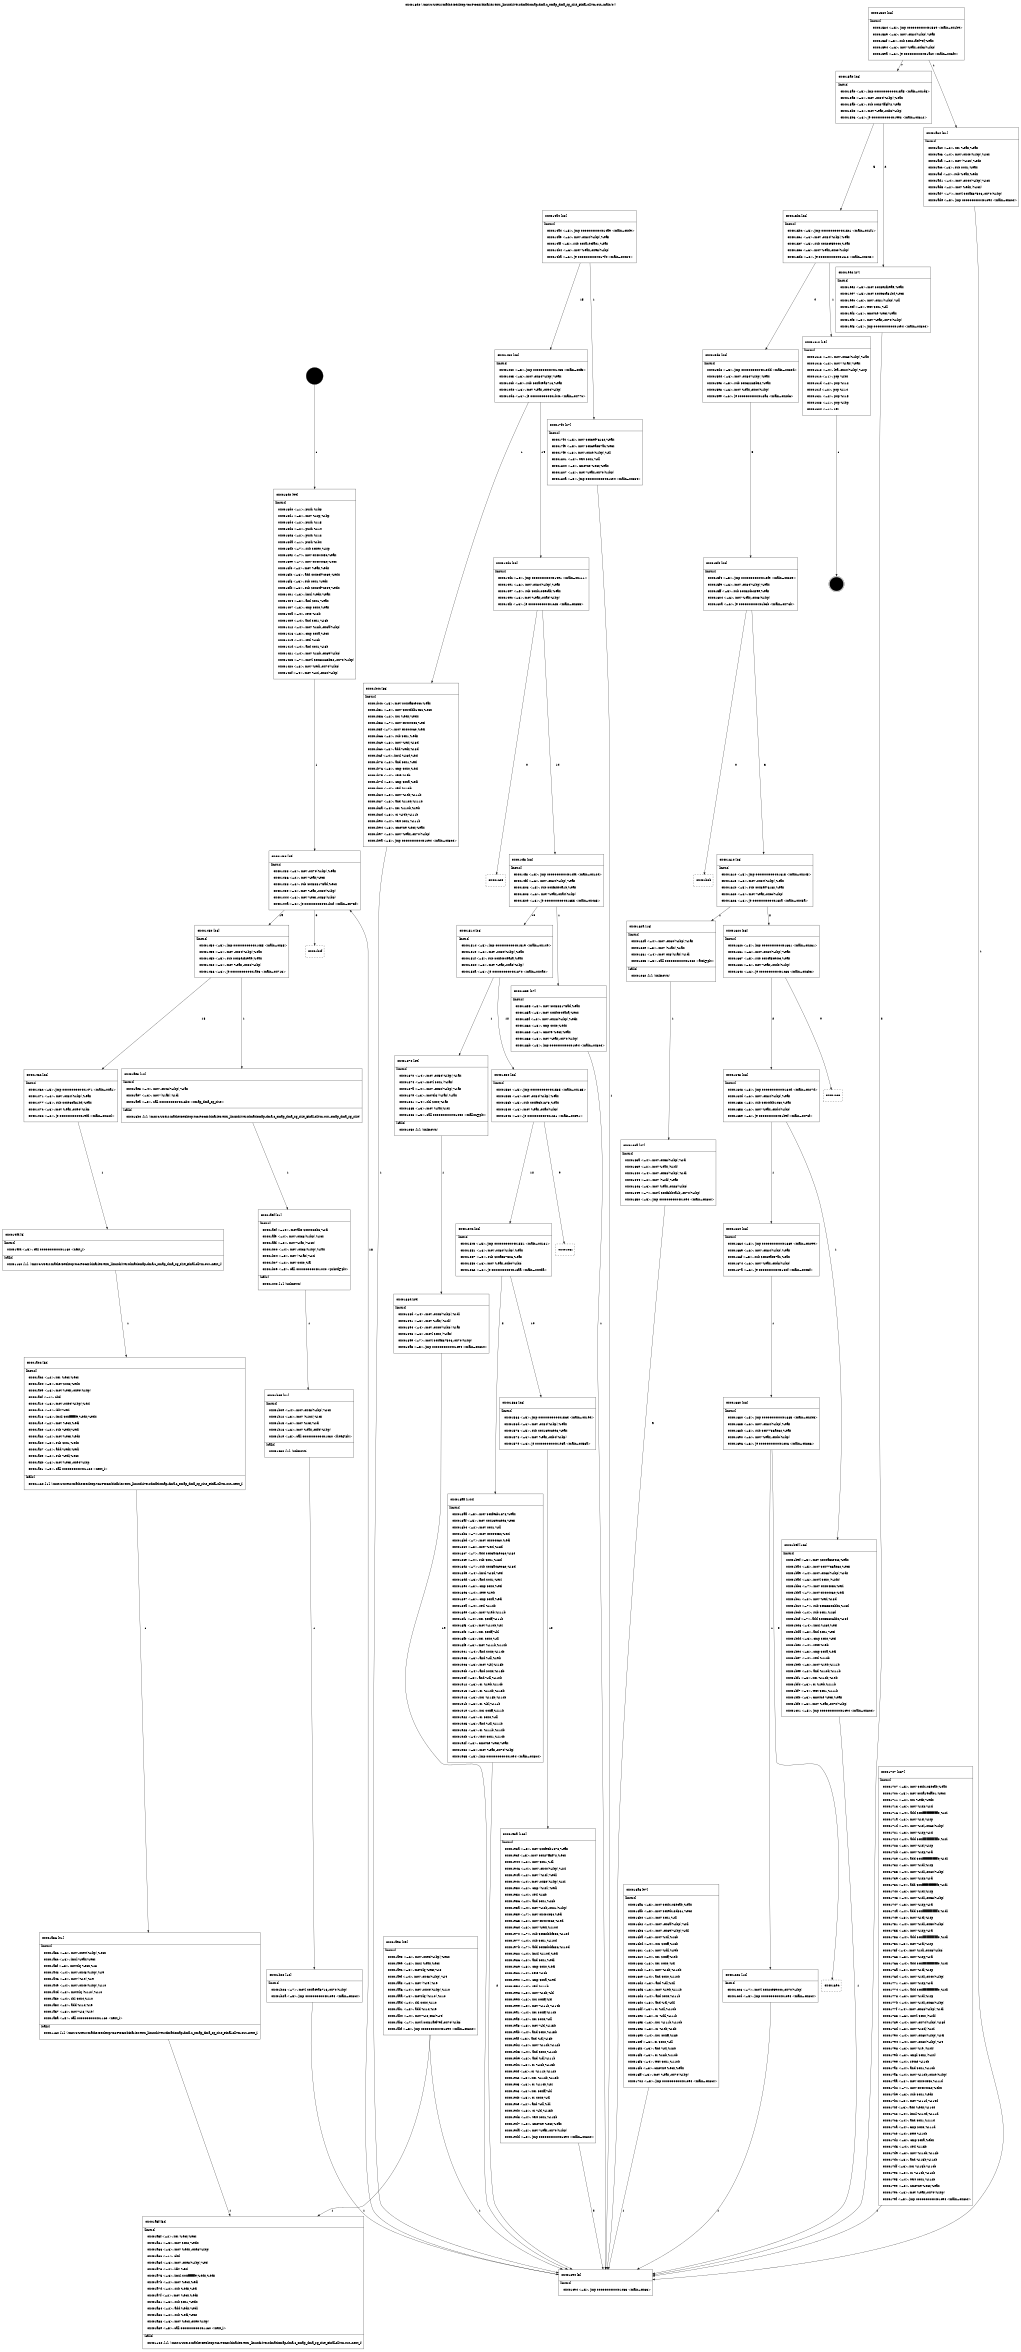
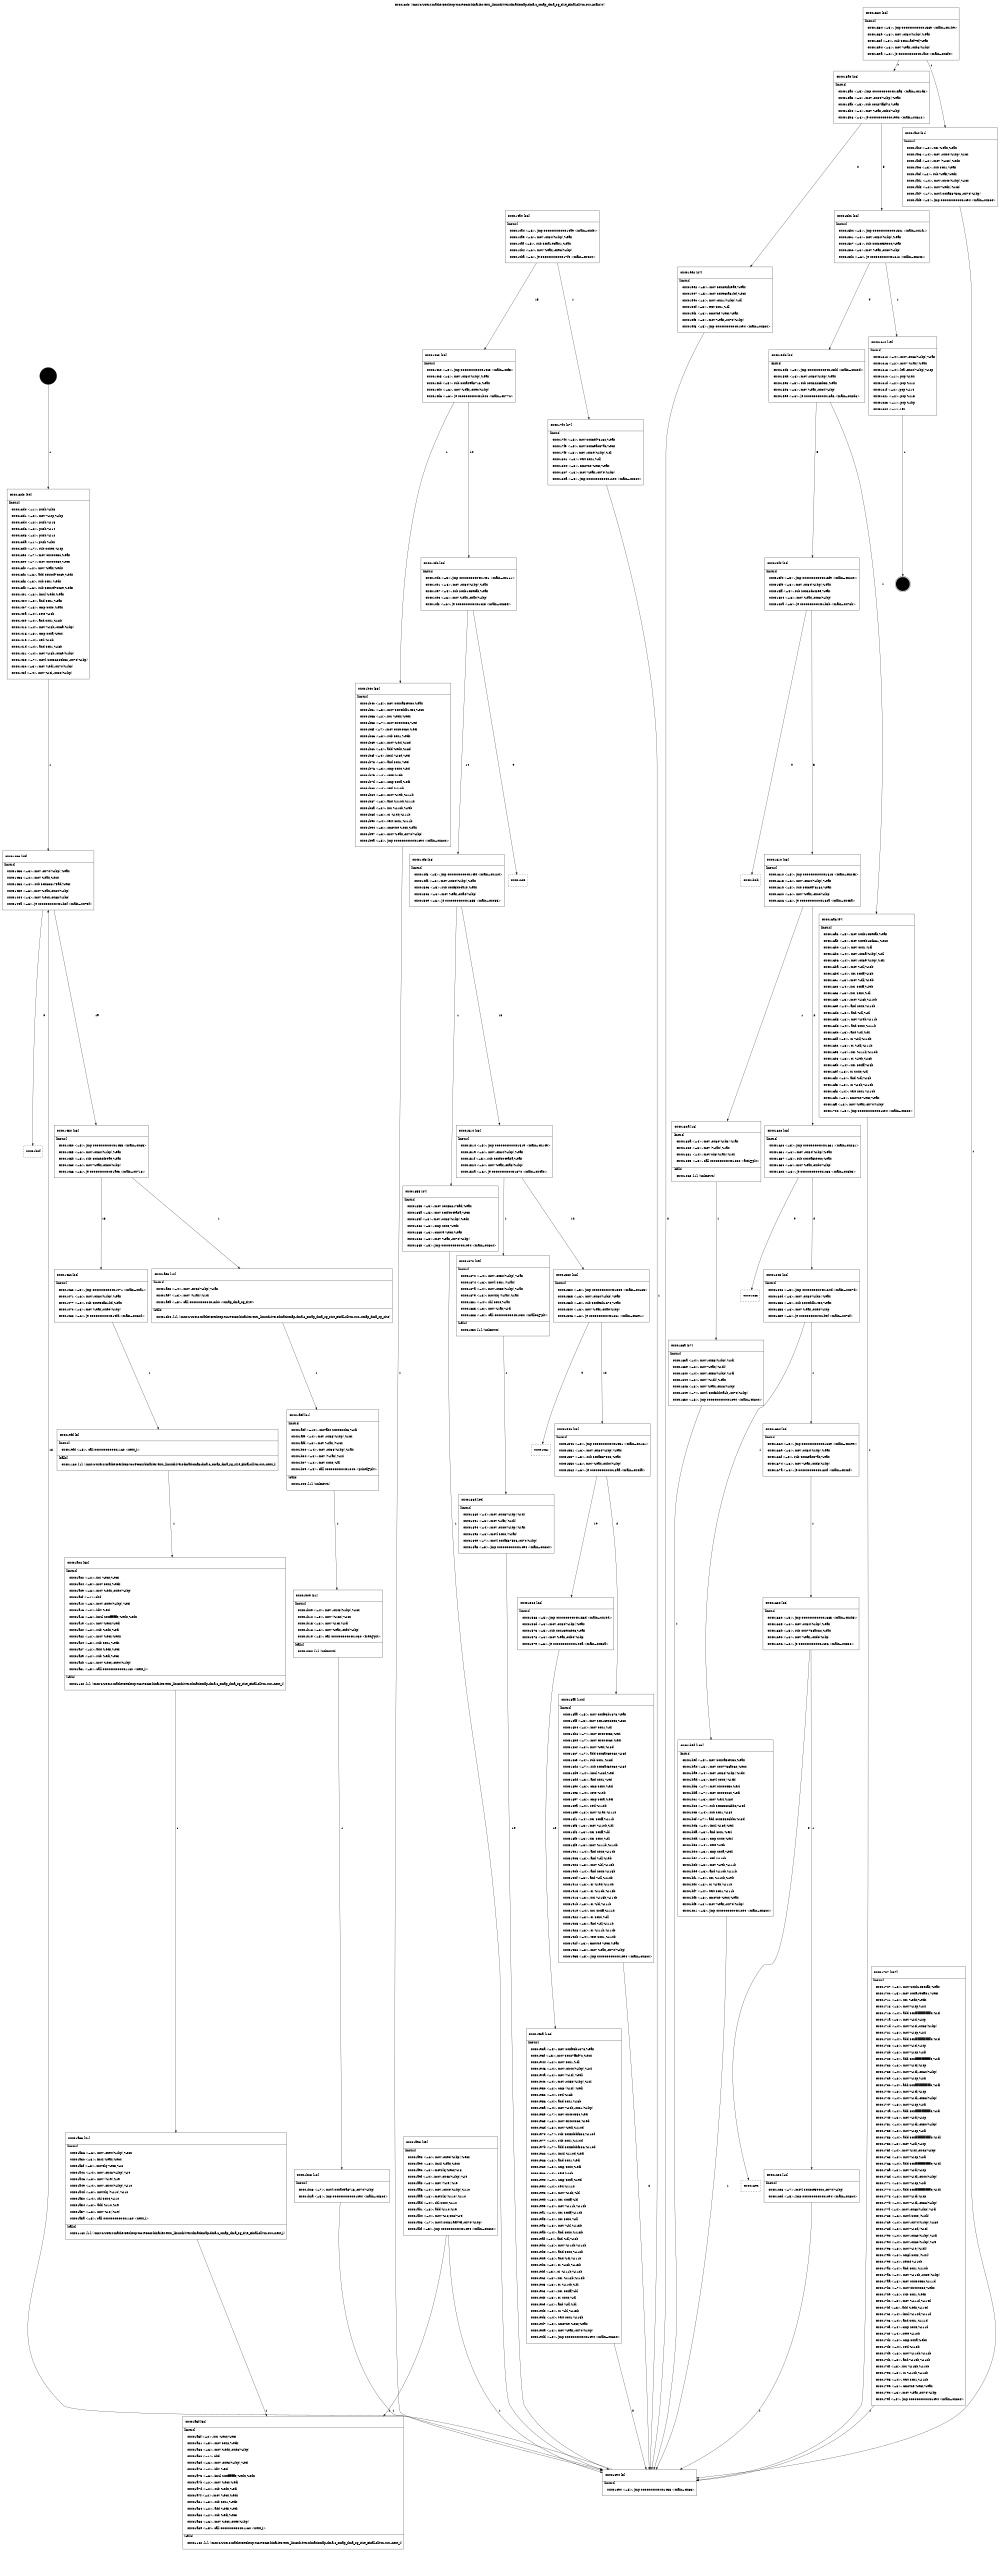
edge "0x4015d8 [28]" -> "0x4016a6 [97]": added, label "1"
edge "0x40183a [27]" -> "0x401c94 [5]": label " 9" -> " 1"
